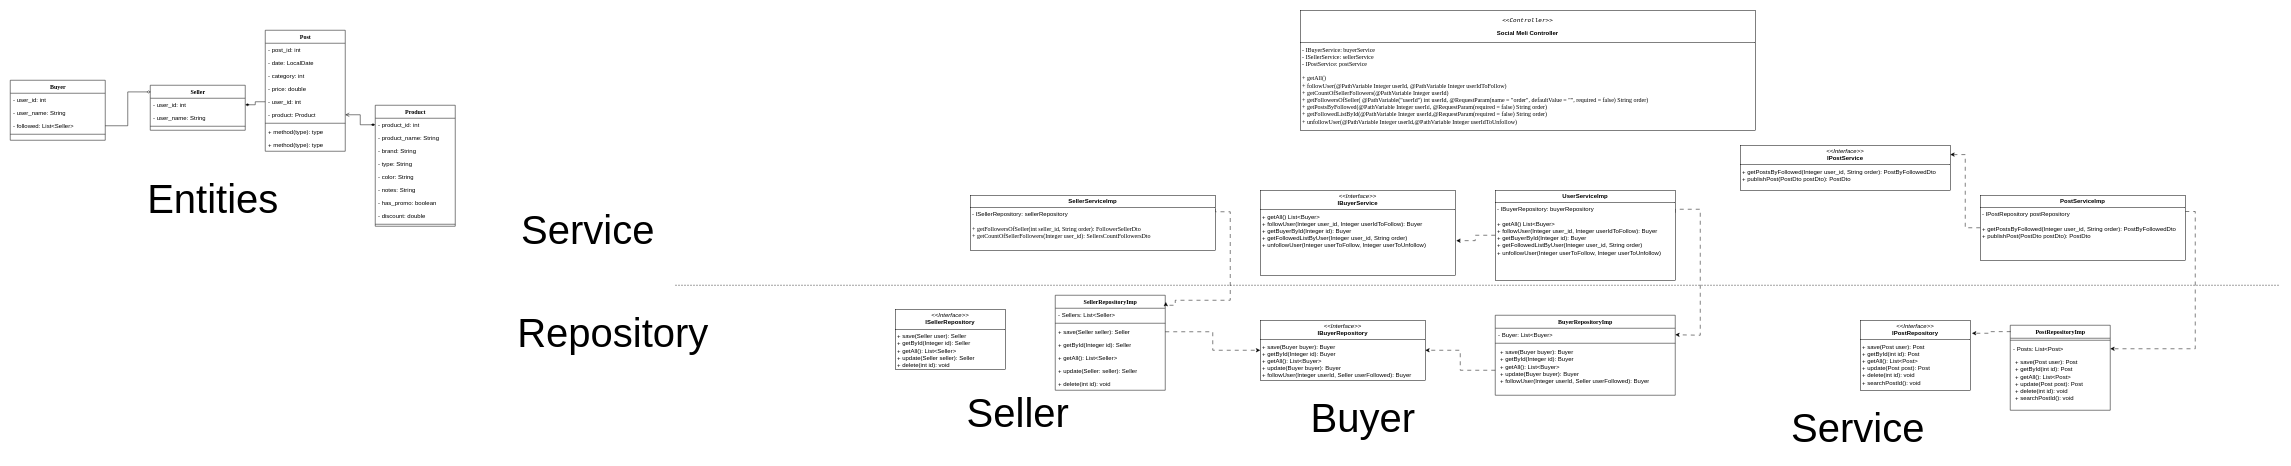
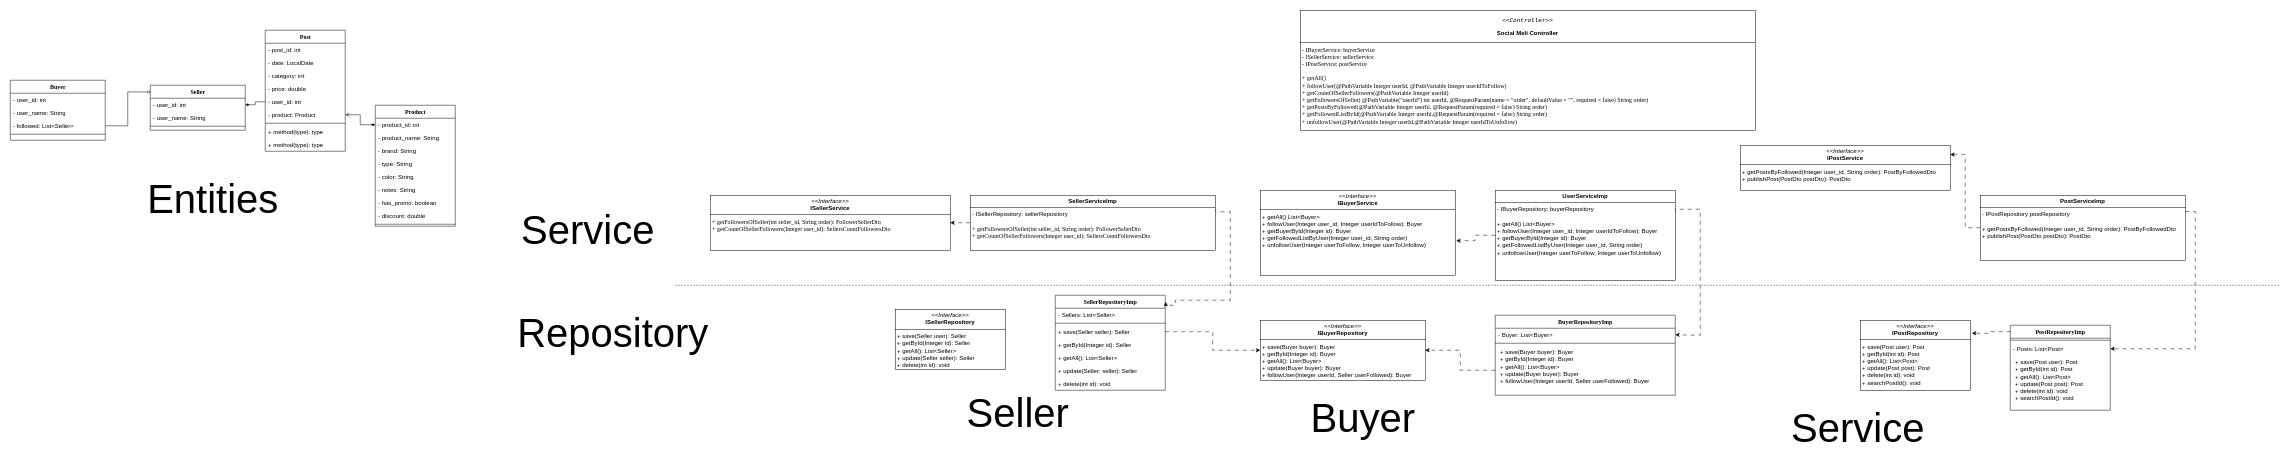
node "<<Interface>> ISellerService + getFollowersOfSeller(int seller_id, String order): FollowerSellerDto + getCountOfSellerFollowers(Integer user_id): SellersCountFollowersDto": added
edge "SellerServiceImp - ISellerRepository: sellerRepository + getFollowersOfSeller(int seller_id, String order): FollowerSellerDto + getCountOfSellerFollowers(Integer user_id): SellersCountFollowersDto" -> "<<Interface>> ISellerService + getFollowersOfSeller(int seller_id, String order): FollowerSellerDto + getCountOfSellerFollowers(Integer user_id): SellersCountFollowersDto": added
